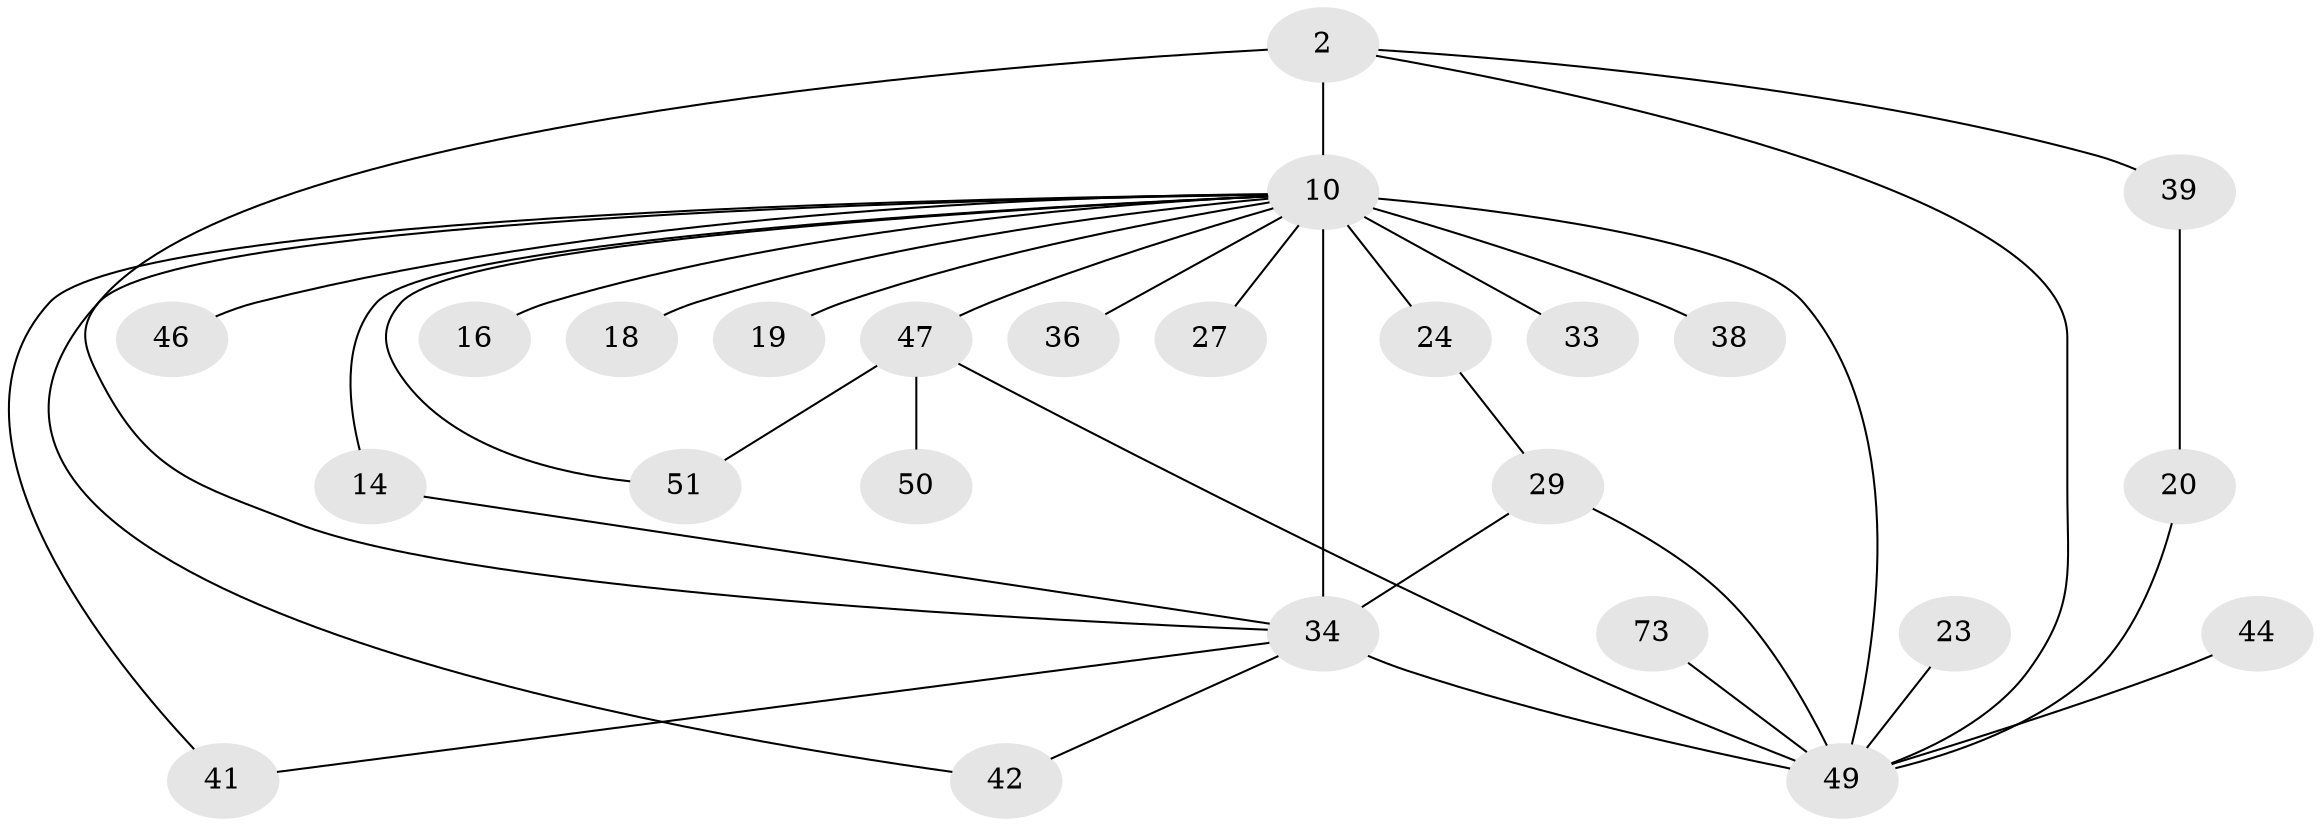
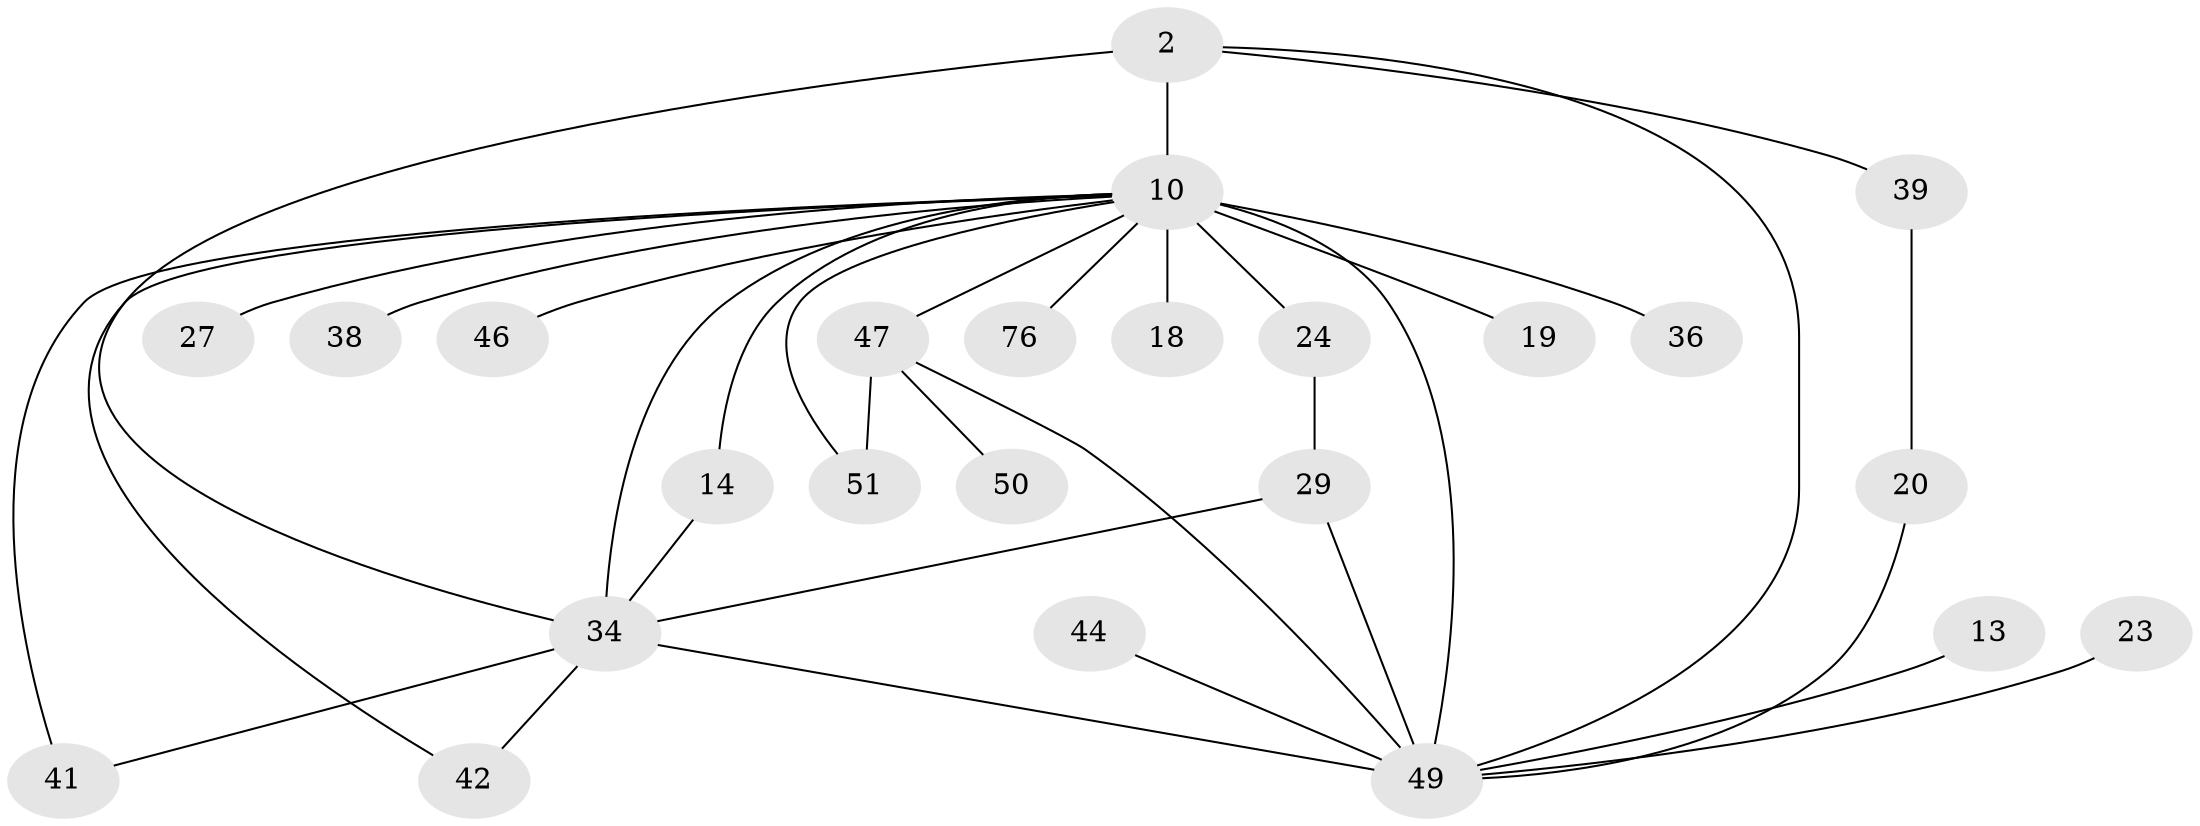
node "16": label "16" -> "76"
node "33": removed
node "73": label "73" -> "13"
